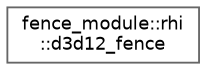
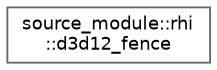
node "fence_module::rhi ::d3d12_fence": label "fence_module::rhi ::d3d12_fence" -> "source_module::rhi ::d3d12_fence"
